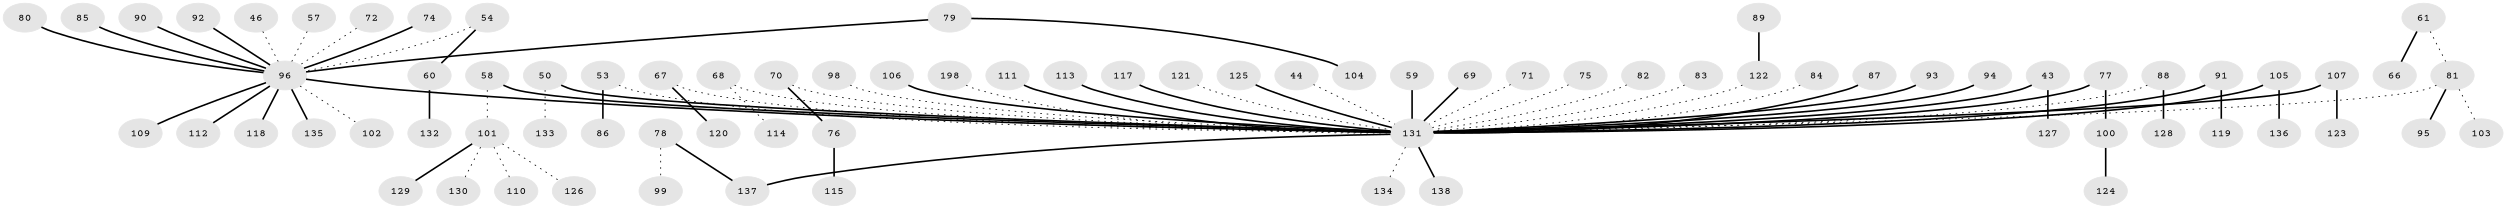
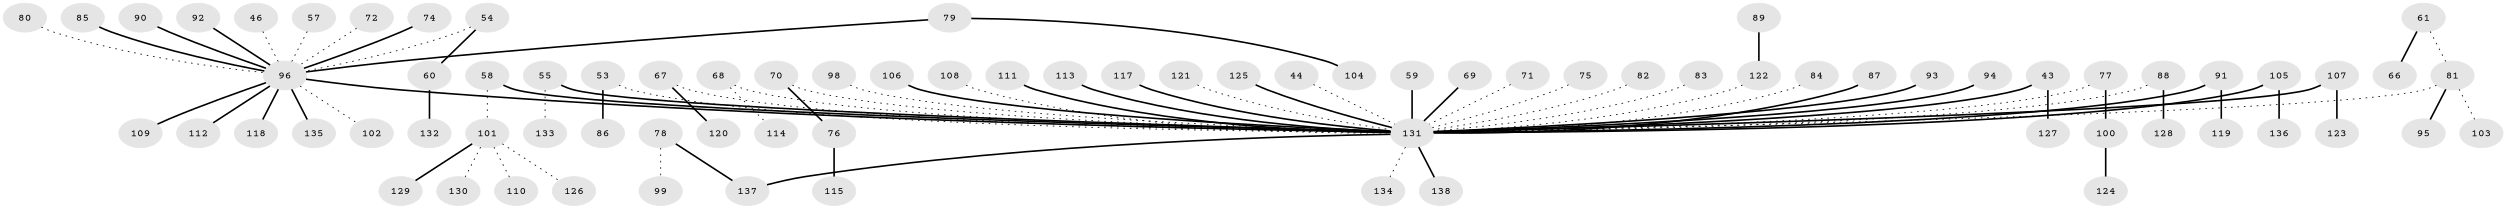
edge "80" -- "96": style bold -> dotted
node "50": label "50" -> "55"
node "198": label "198" -> "108"
edge "77" -- "131": style bold -> dotted
